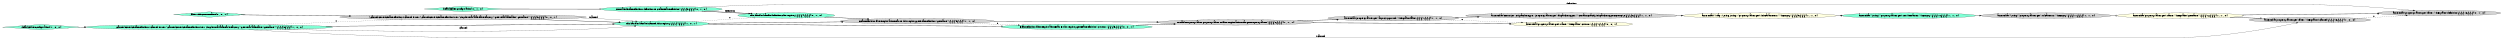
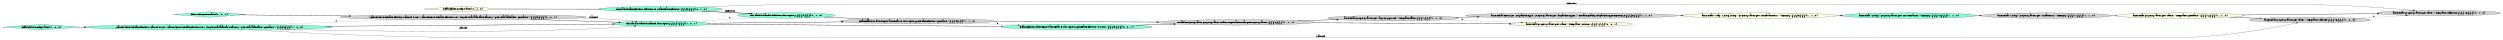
node "defaultFilterConfiguration['0', '1', '0']": fillcolor aquamarine -> lightyellow
